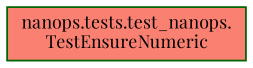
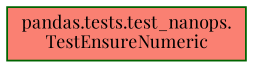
node "nanops.tests.test_nanops. TestEnsureNumeric": label "nanops.tests.test_nanops. TestEnsureNumeric" -> "pandas.tests.test_nanops. TestEnsureNumeric"
